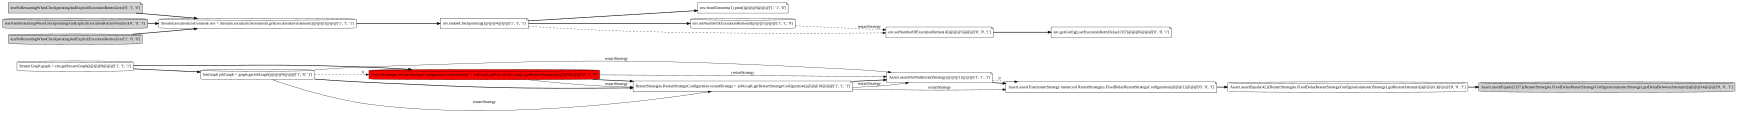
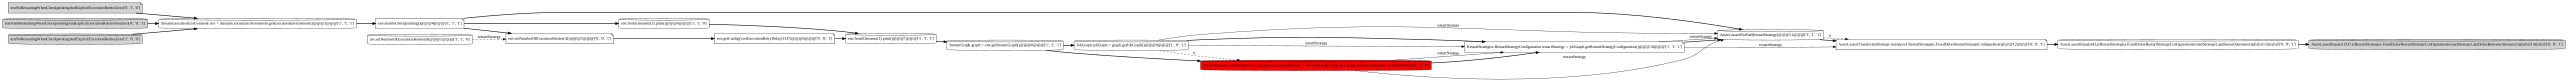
node "env.fromElements(1).print()@@@6@@@['1', '1', '0']": shape note -> cylinder
edge "env.enableCheckpointing()@@@4@@@['1', '1', '1']" -> "env.setNumberOfExecutionRetries(0)@@@5@@@['1', '1', '0']": now "env.enableCheckpointing()@@@4@@@['1', '1', '1']" -> "Assert.assertNotNull(restartStrategy)@@@11@@@['1', '1', '1']"
edge "env.enableCheckpointing()@@@4@@@['1', '1', '1']" -> "env.setNumberOfExecutionRetries(42)@@@5@@@['0', '0', '1']": style dashed -> bold
node "env.fromElements(1).print()@@@7@@@['1', '1', '1']": added
node "Assert.assertNotNull(restartStrategy)@@@11@@@['1', '1', '1']": shape note -> cylinder
